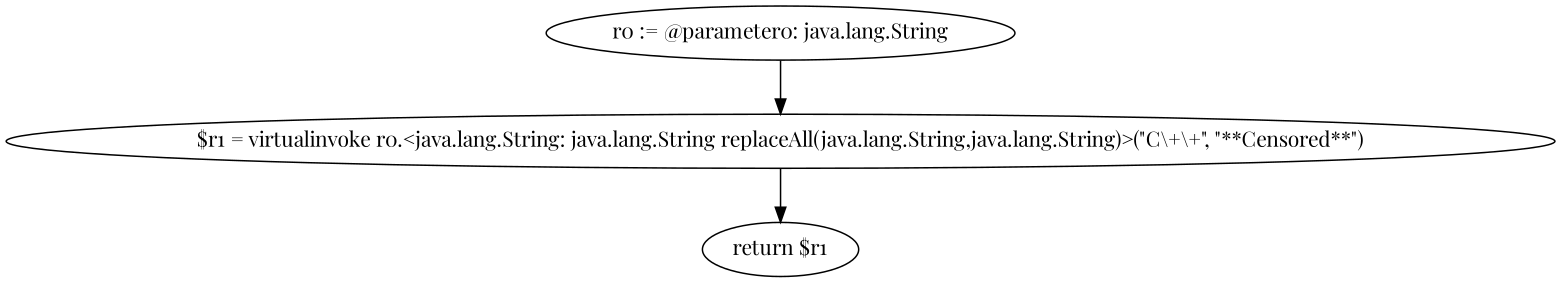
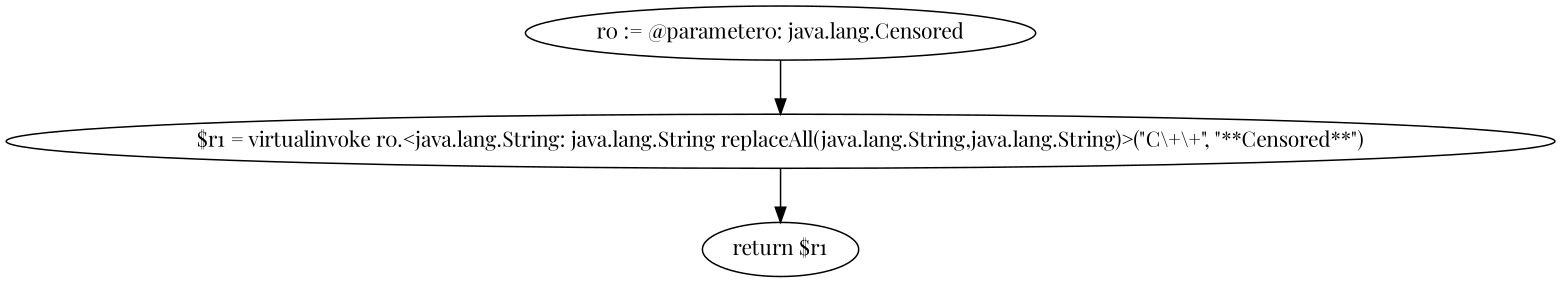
node "r0 := @parameter0: java.lang.String": label "r0 := @parameter0: java.lang.String" -> "r0 := @parameter0: java.lang.Censored"
